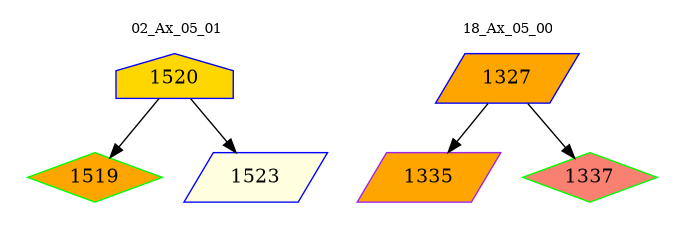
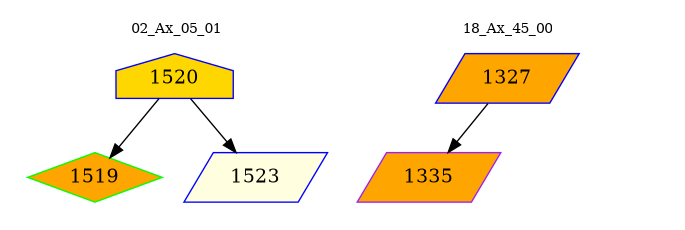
cluster "18_Ax_05_00": label "18_Ax_05_00" -> "18_Ax_45_00"
node "1337": removed
